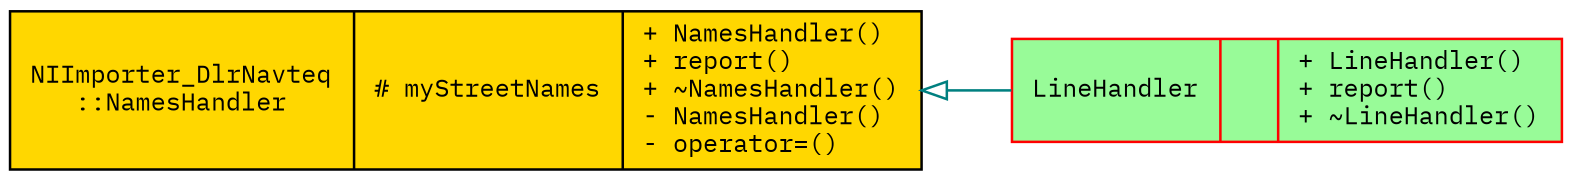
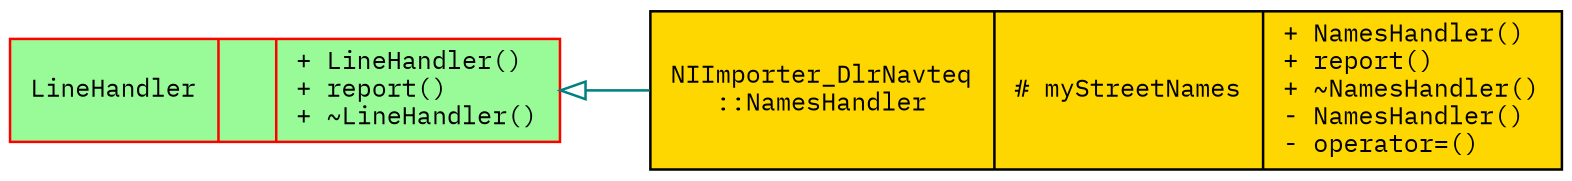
edge "LineHandler" -> "NIImporter_DlrNavteq": reversed
